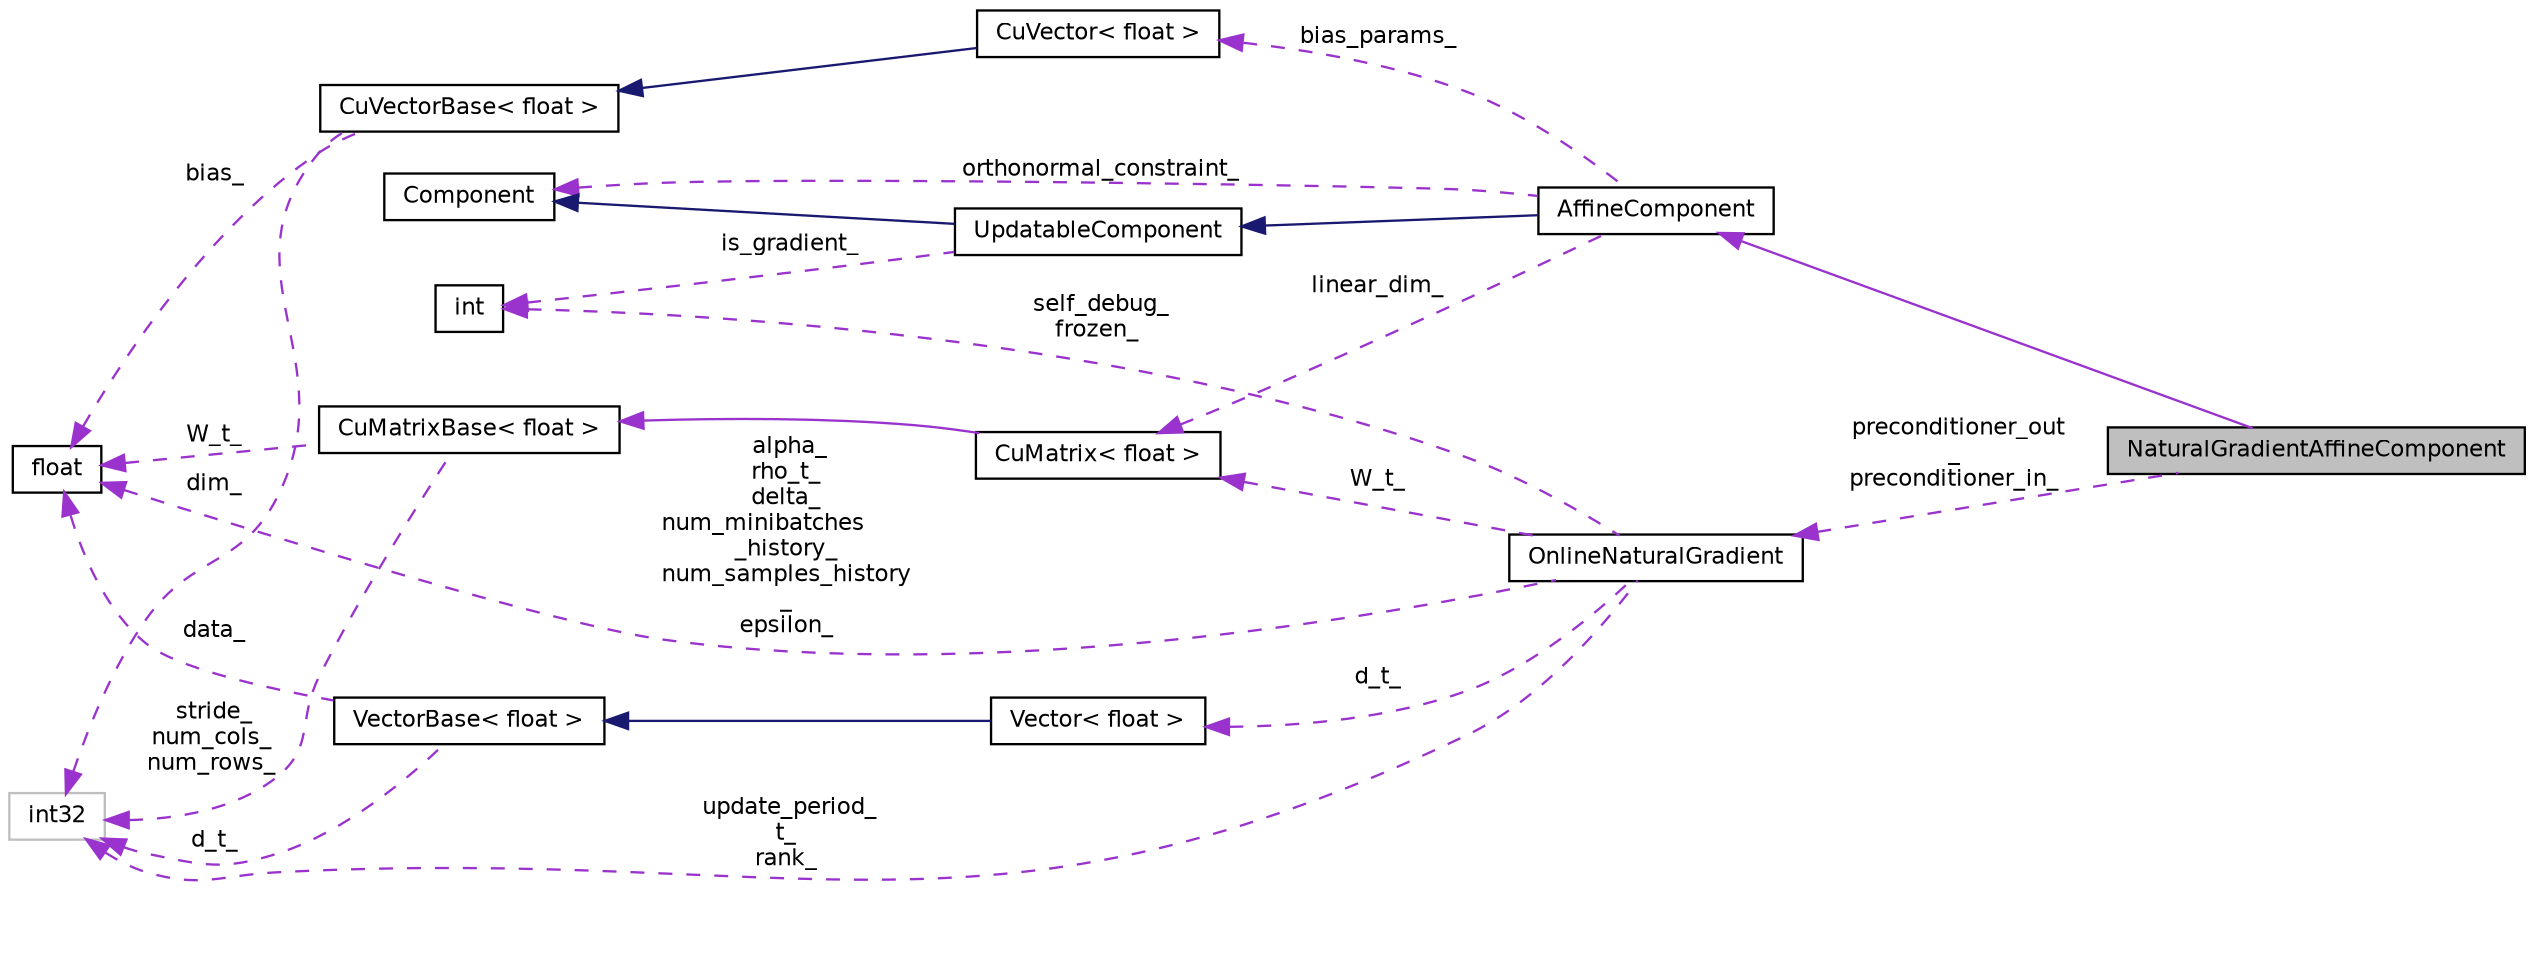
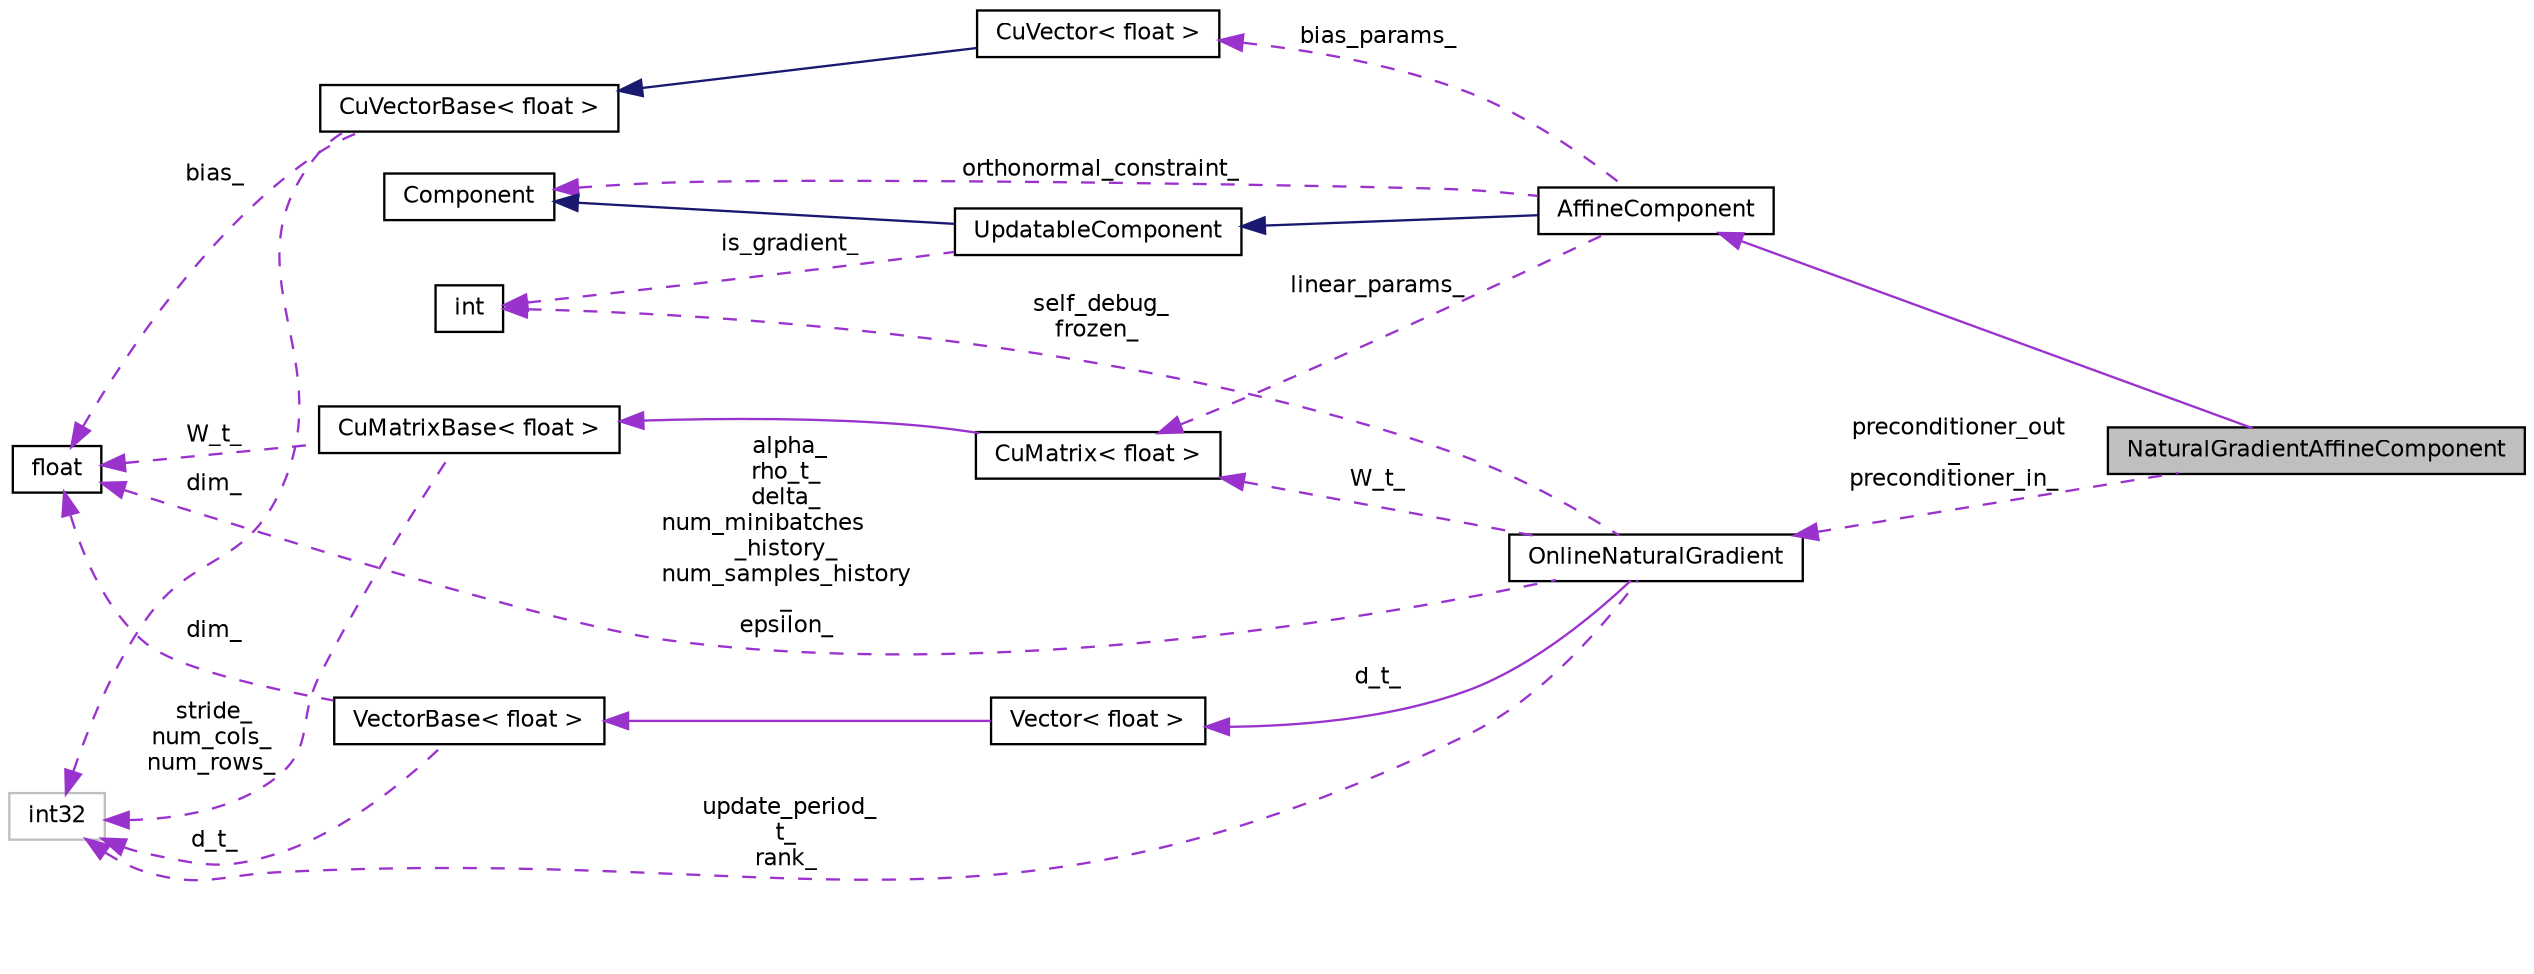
edge "AffineComponent" -> "CuMatrix< float >": label " linear_dim_" -> " linear_params_"
edge "VectorBase< float >" -> "float": label " data_" -> " dim_"
edge "OnlineNaturalGradient" -> "Vector< float >": style dashed -> solid
edge "Vector< float >" -> "VectorBase< float >": color midnightblue -> darkorchid3
